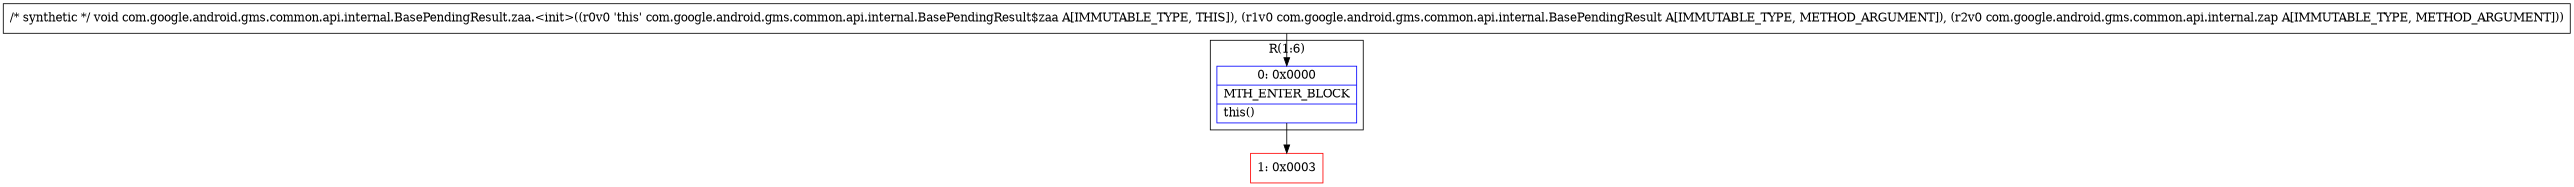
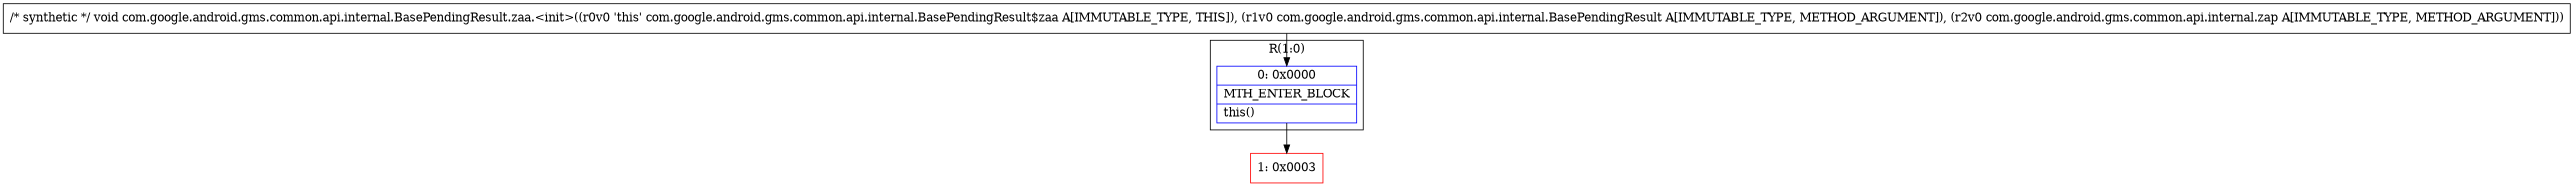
cluster "R(1:6)": label "R(1:6)" -> "R(1:0)"
